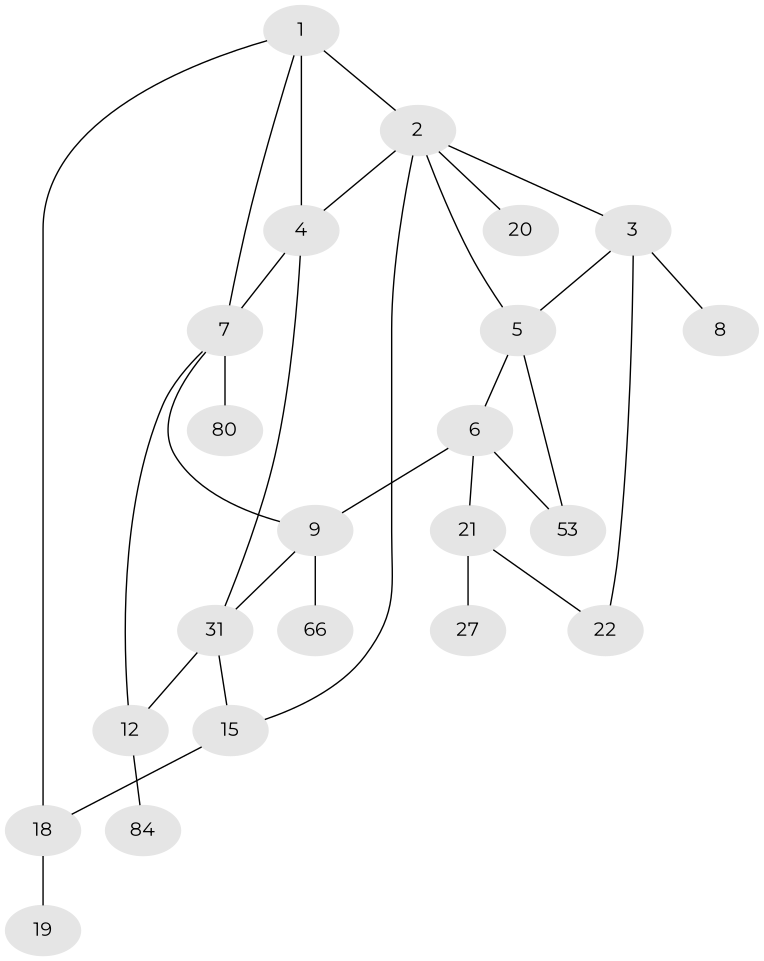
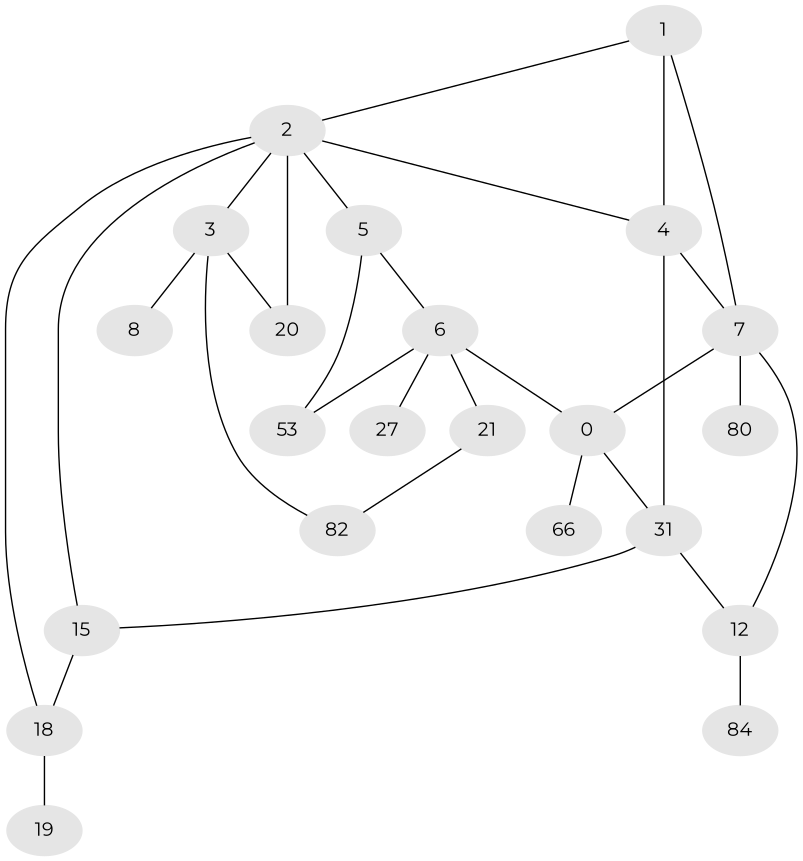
edge "3" -- "5": now "3" -- "20"
edge "1" -- "18": now "2" -- "18"
node "9": label "9" -> "0"
edge "21" -- "27": now "6" -- "27"
node "22": label "22" -> "82"
